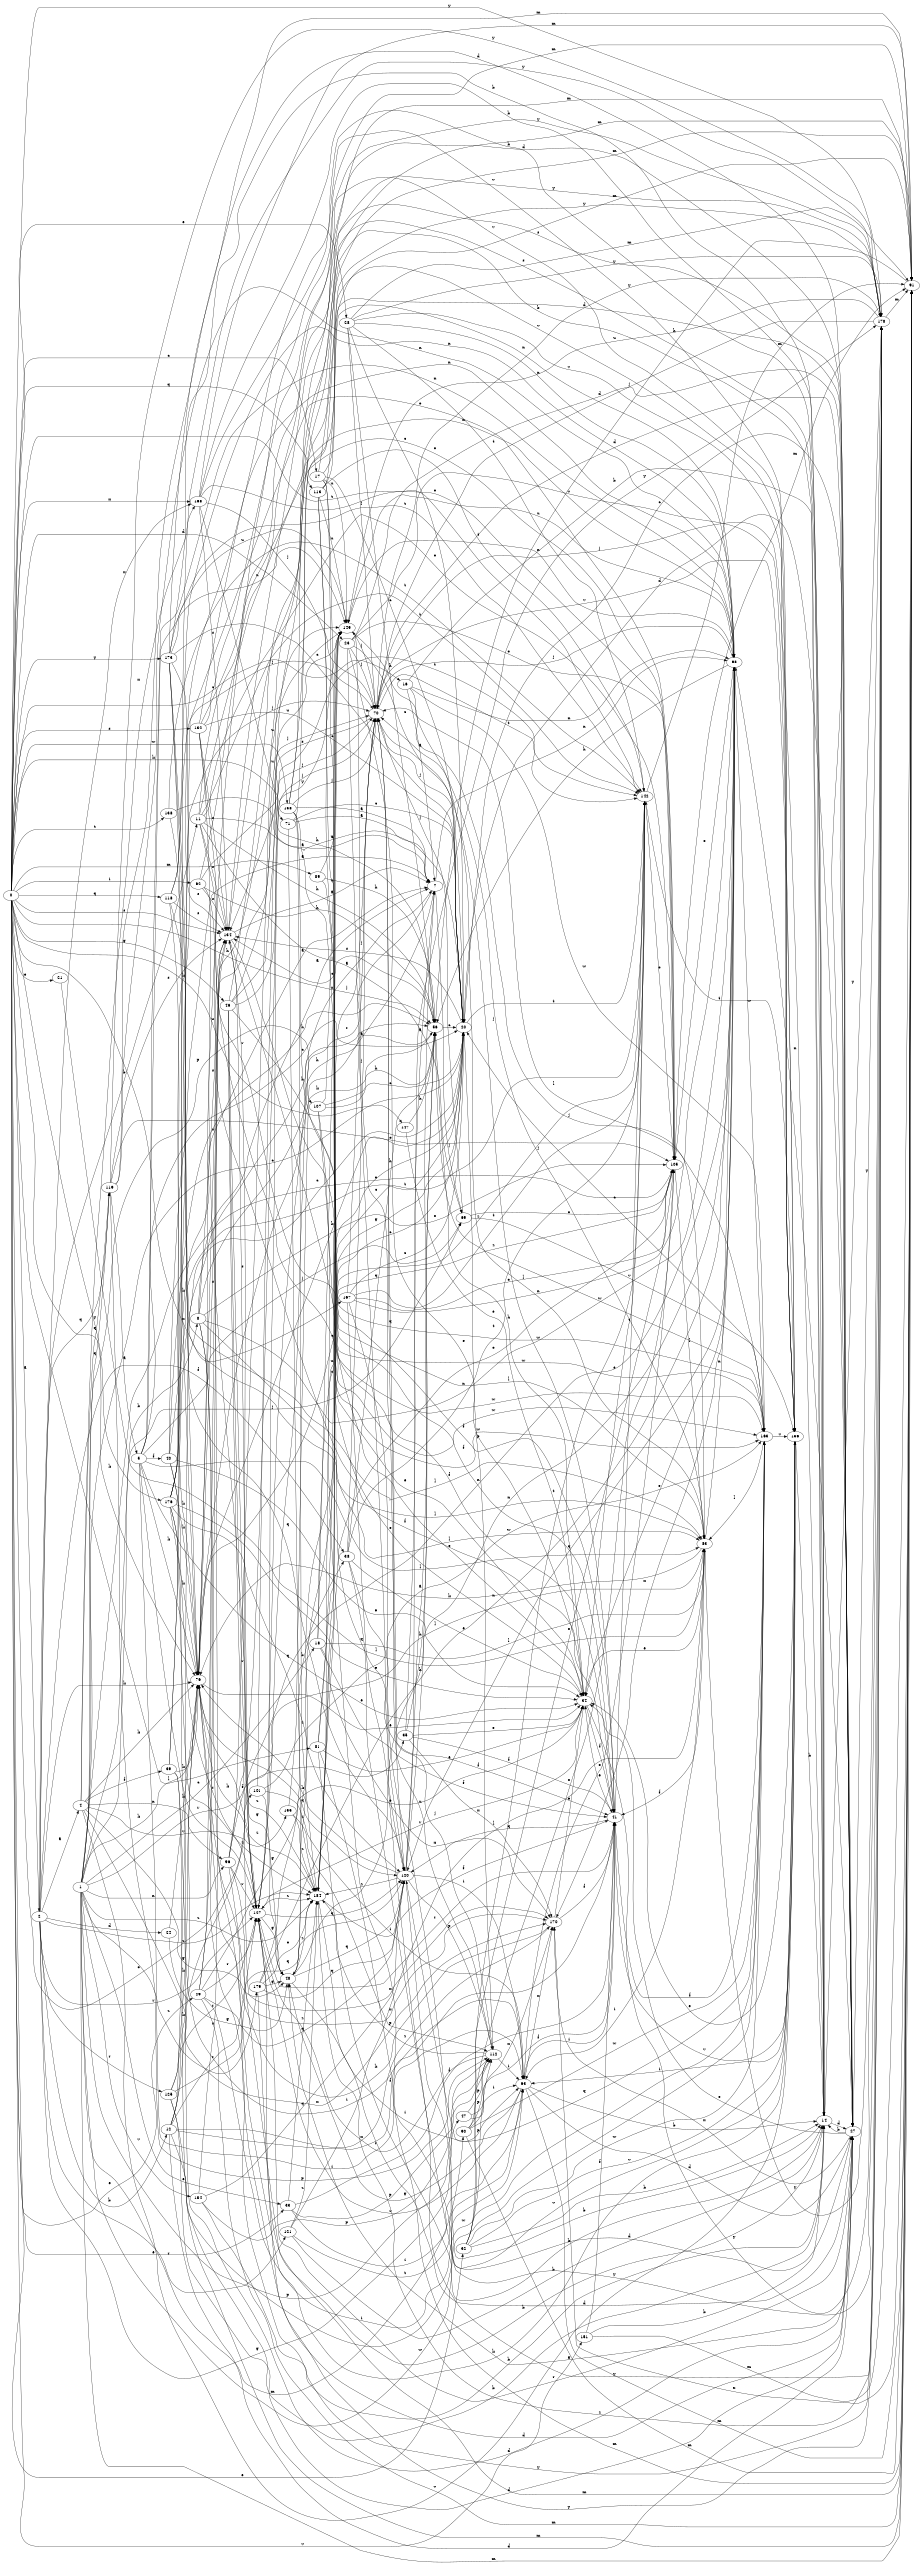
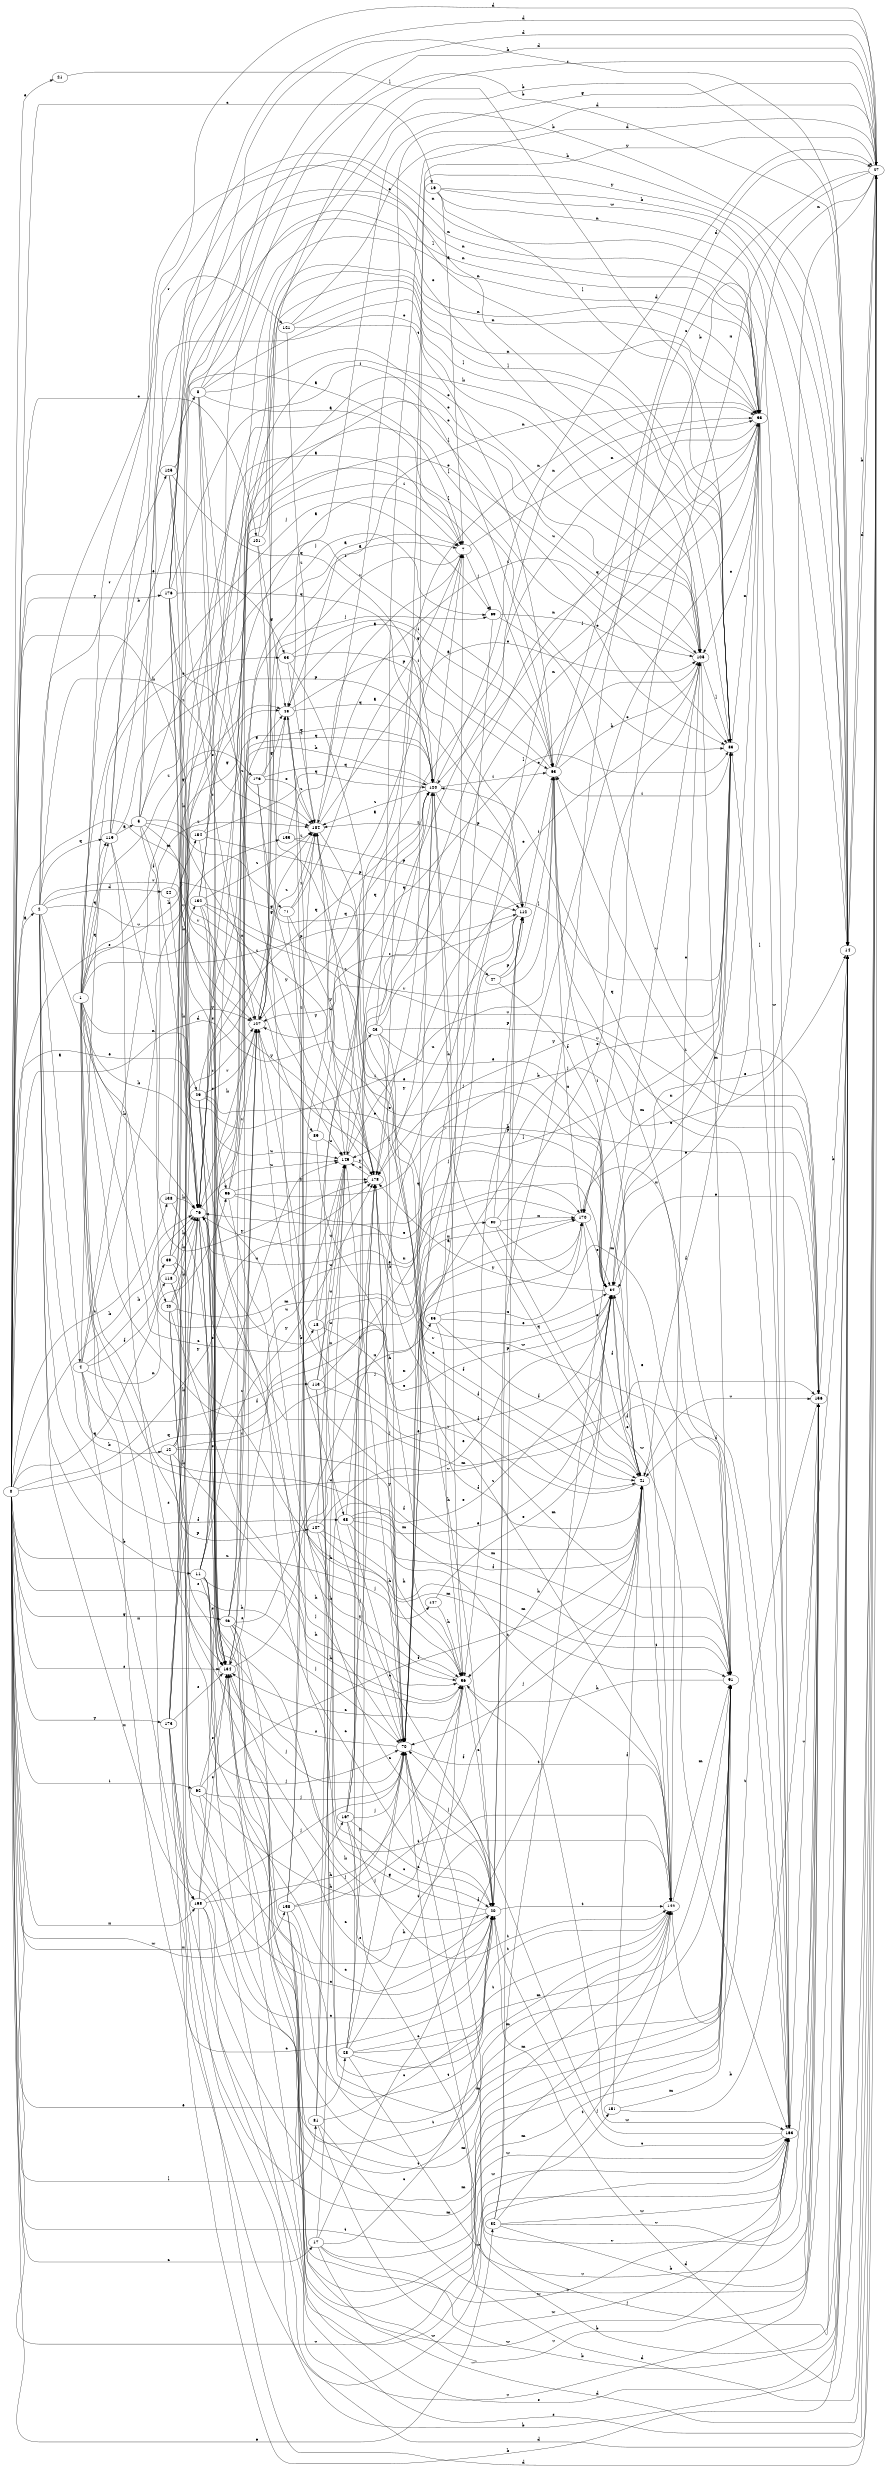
edge "5" -> "20": removed, label "c"
edge "149" -> "127": now "149" -> "178"
edge "40" -> "127": label "r" -> "y"
